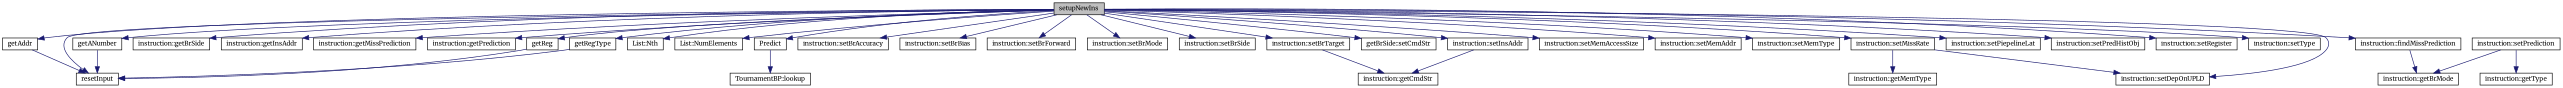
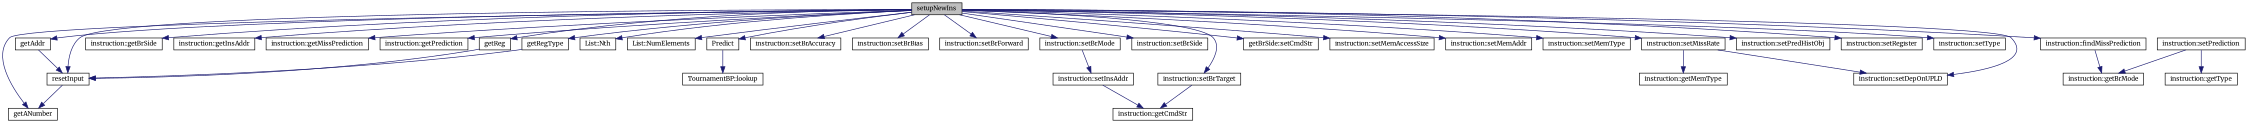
edge "setupNewIns" -> "instruction::setInsAddr": now "instruction::setBrMode" -> "instruction::setInsAddr"
node "instruction::setPiepelineLat": removed
edge "getANumber" -> "resetInput": reversed
